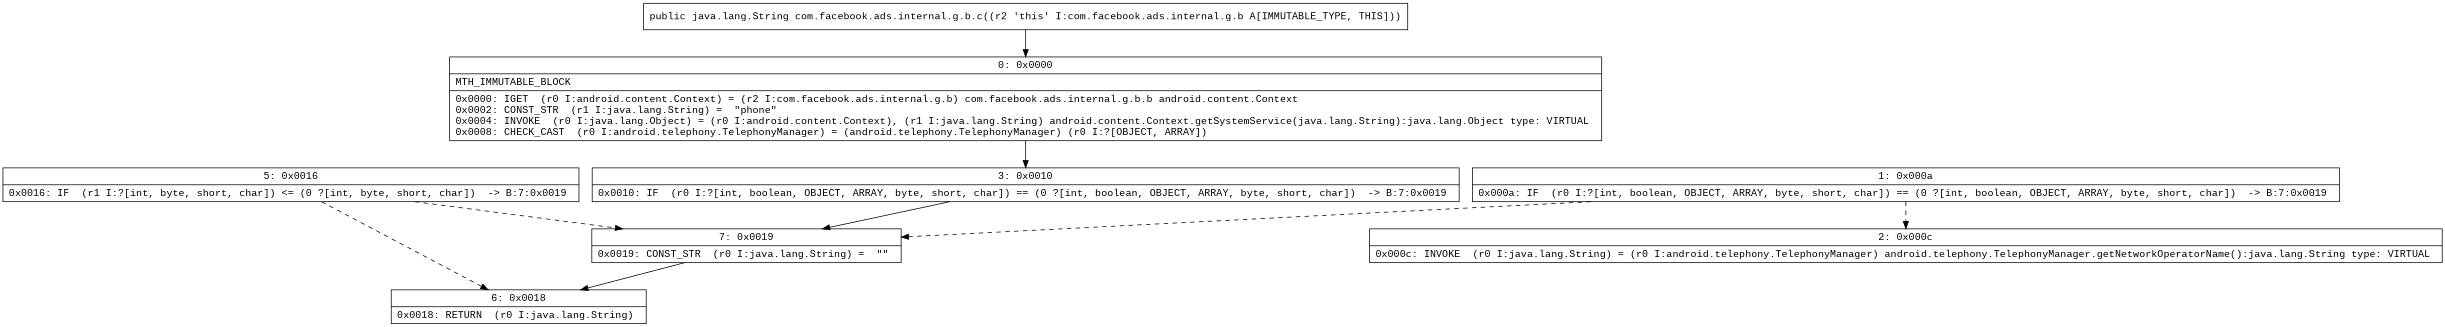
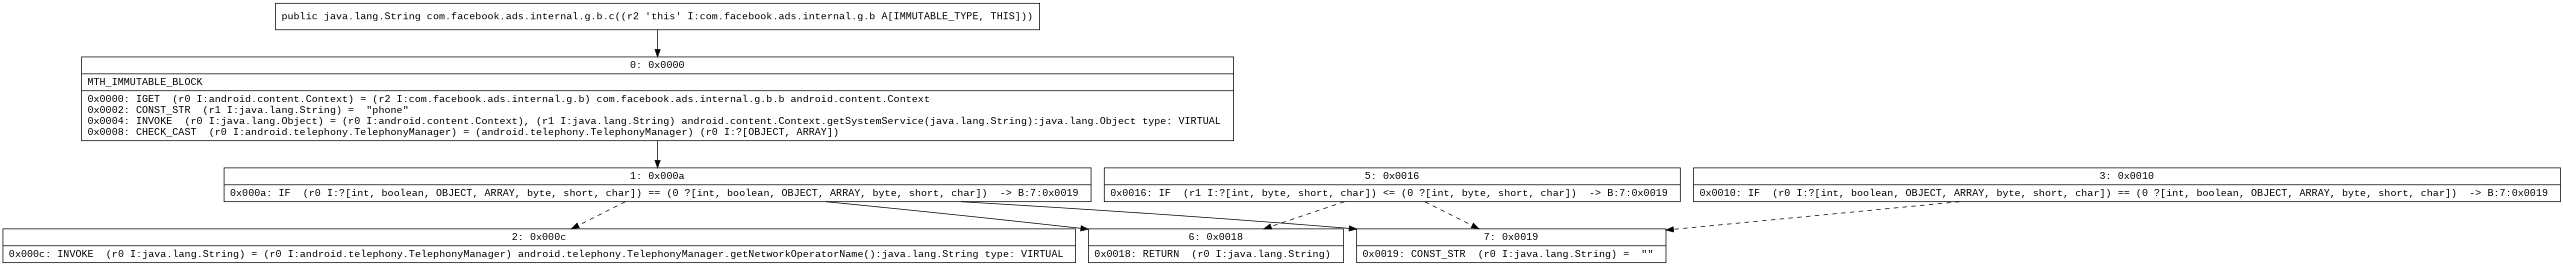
edge "0: 0x0000" -> "3: 0x0010": now "0: 0x0000" -> "1: 0x000a"
edge "3: 0x0010" -> "7: 0x0019": style solid -> dashed
edge "1: 0x000a" -> "7: 0x0019": style dashed -> solid
edge "7: 0x0019" -> "6: 0x0018": now "1: 0x000a" -> "6: 0x0018"
